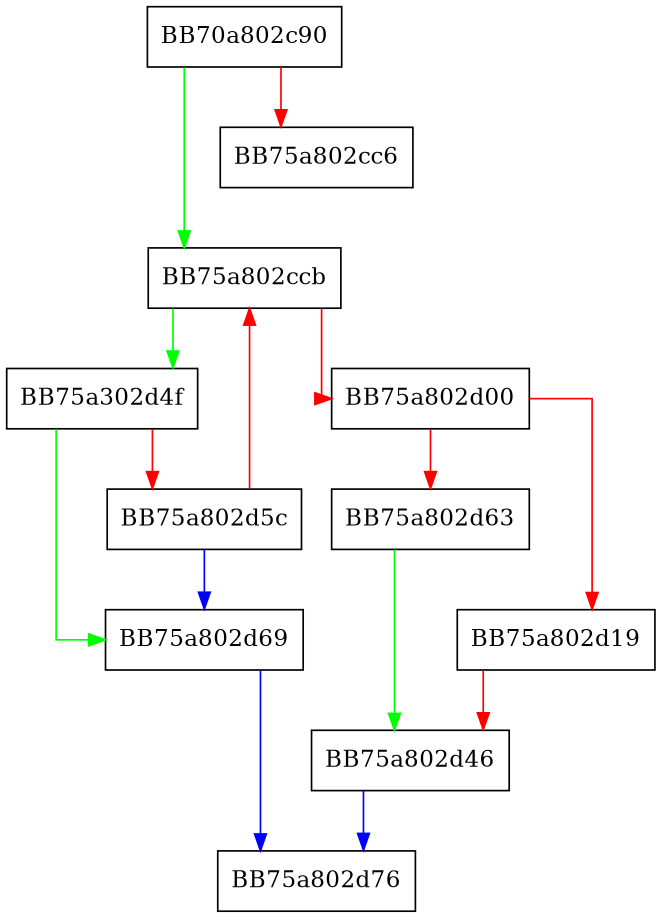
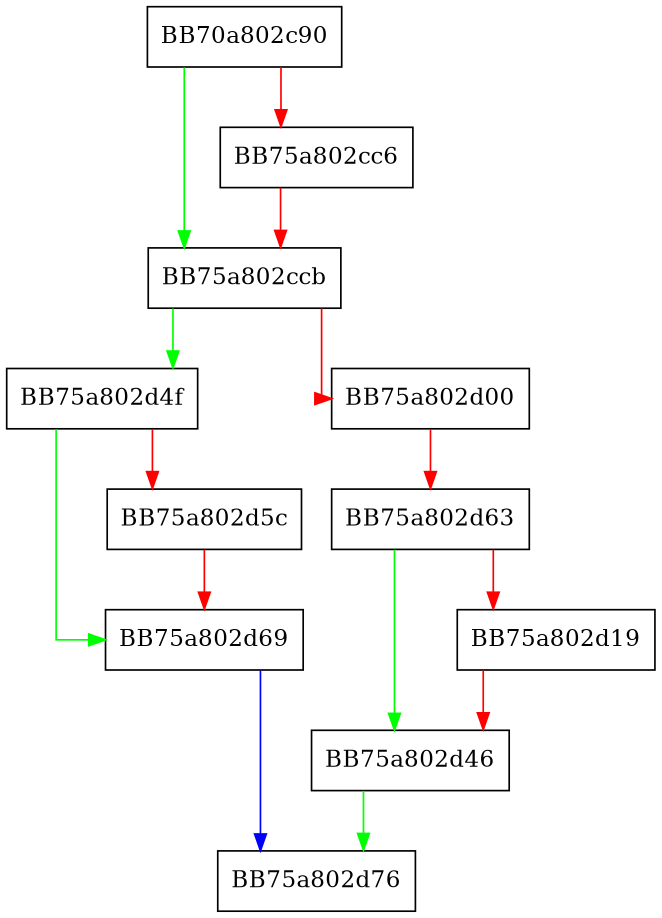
node "BB75a302d4f": label "BB75a302d4f" -> "BB75a802d4f"
edge "BB75a802d5c" -> "BB75a802ccb": now "BB75a802cc6" -> "BB75a802ccb"
edge "BB75a802d00" -> "BB75a802d19": now "BB75a802d63" -> "BB75a802d19"
edge "BB75a802d5c" -> "BB75a802d69": color blue -> red
edge "BB75a802d46" -> "BB75a802d76": color blue -> green
